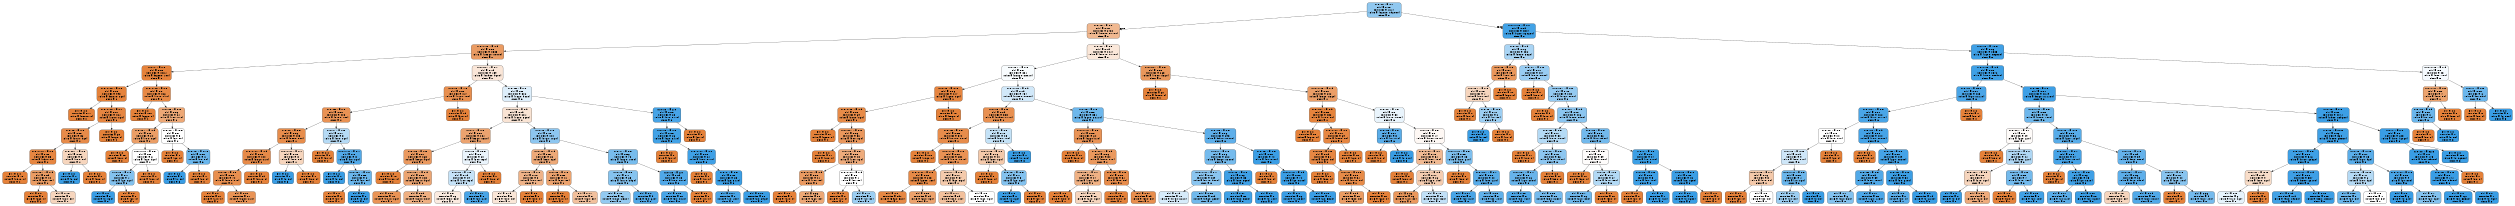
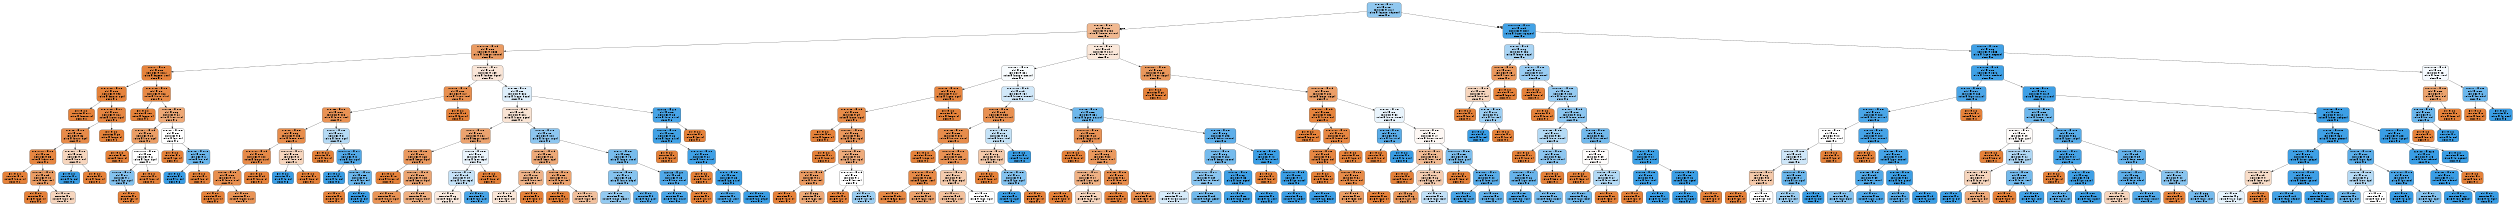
node "gini = 0.0 samples = 2 value = [0, 160] class = 3": removed
